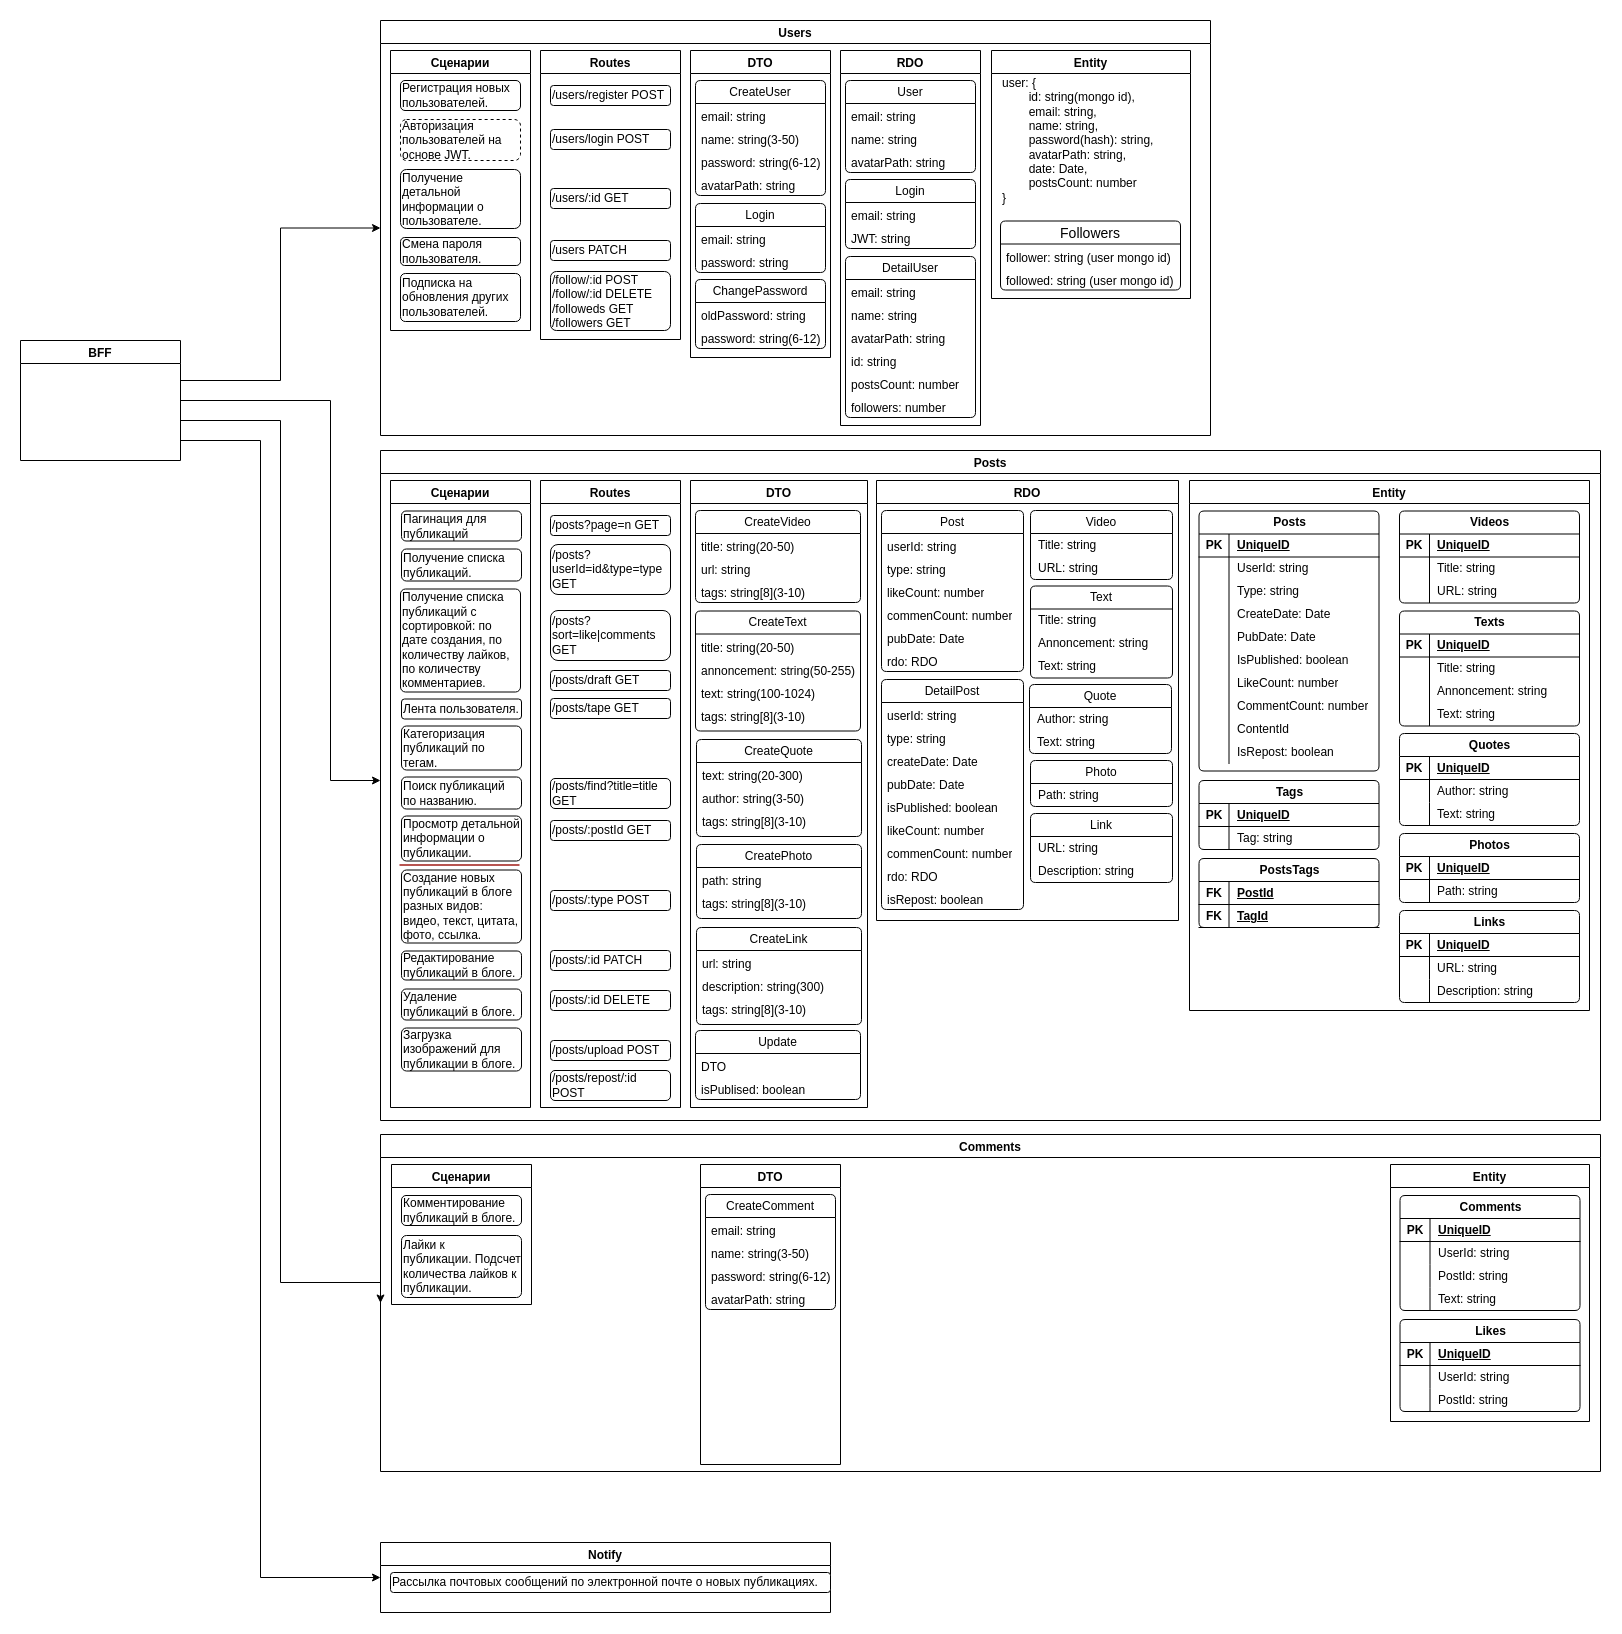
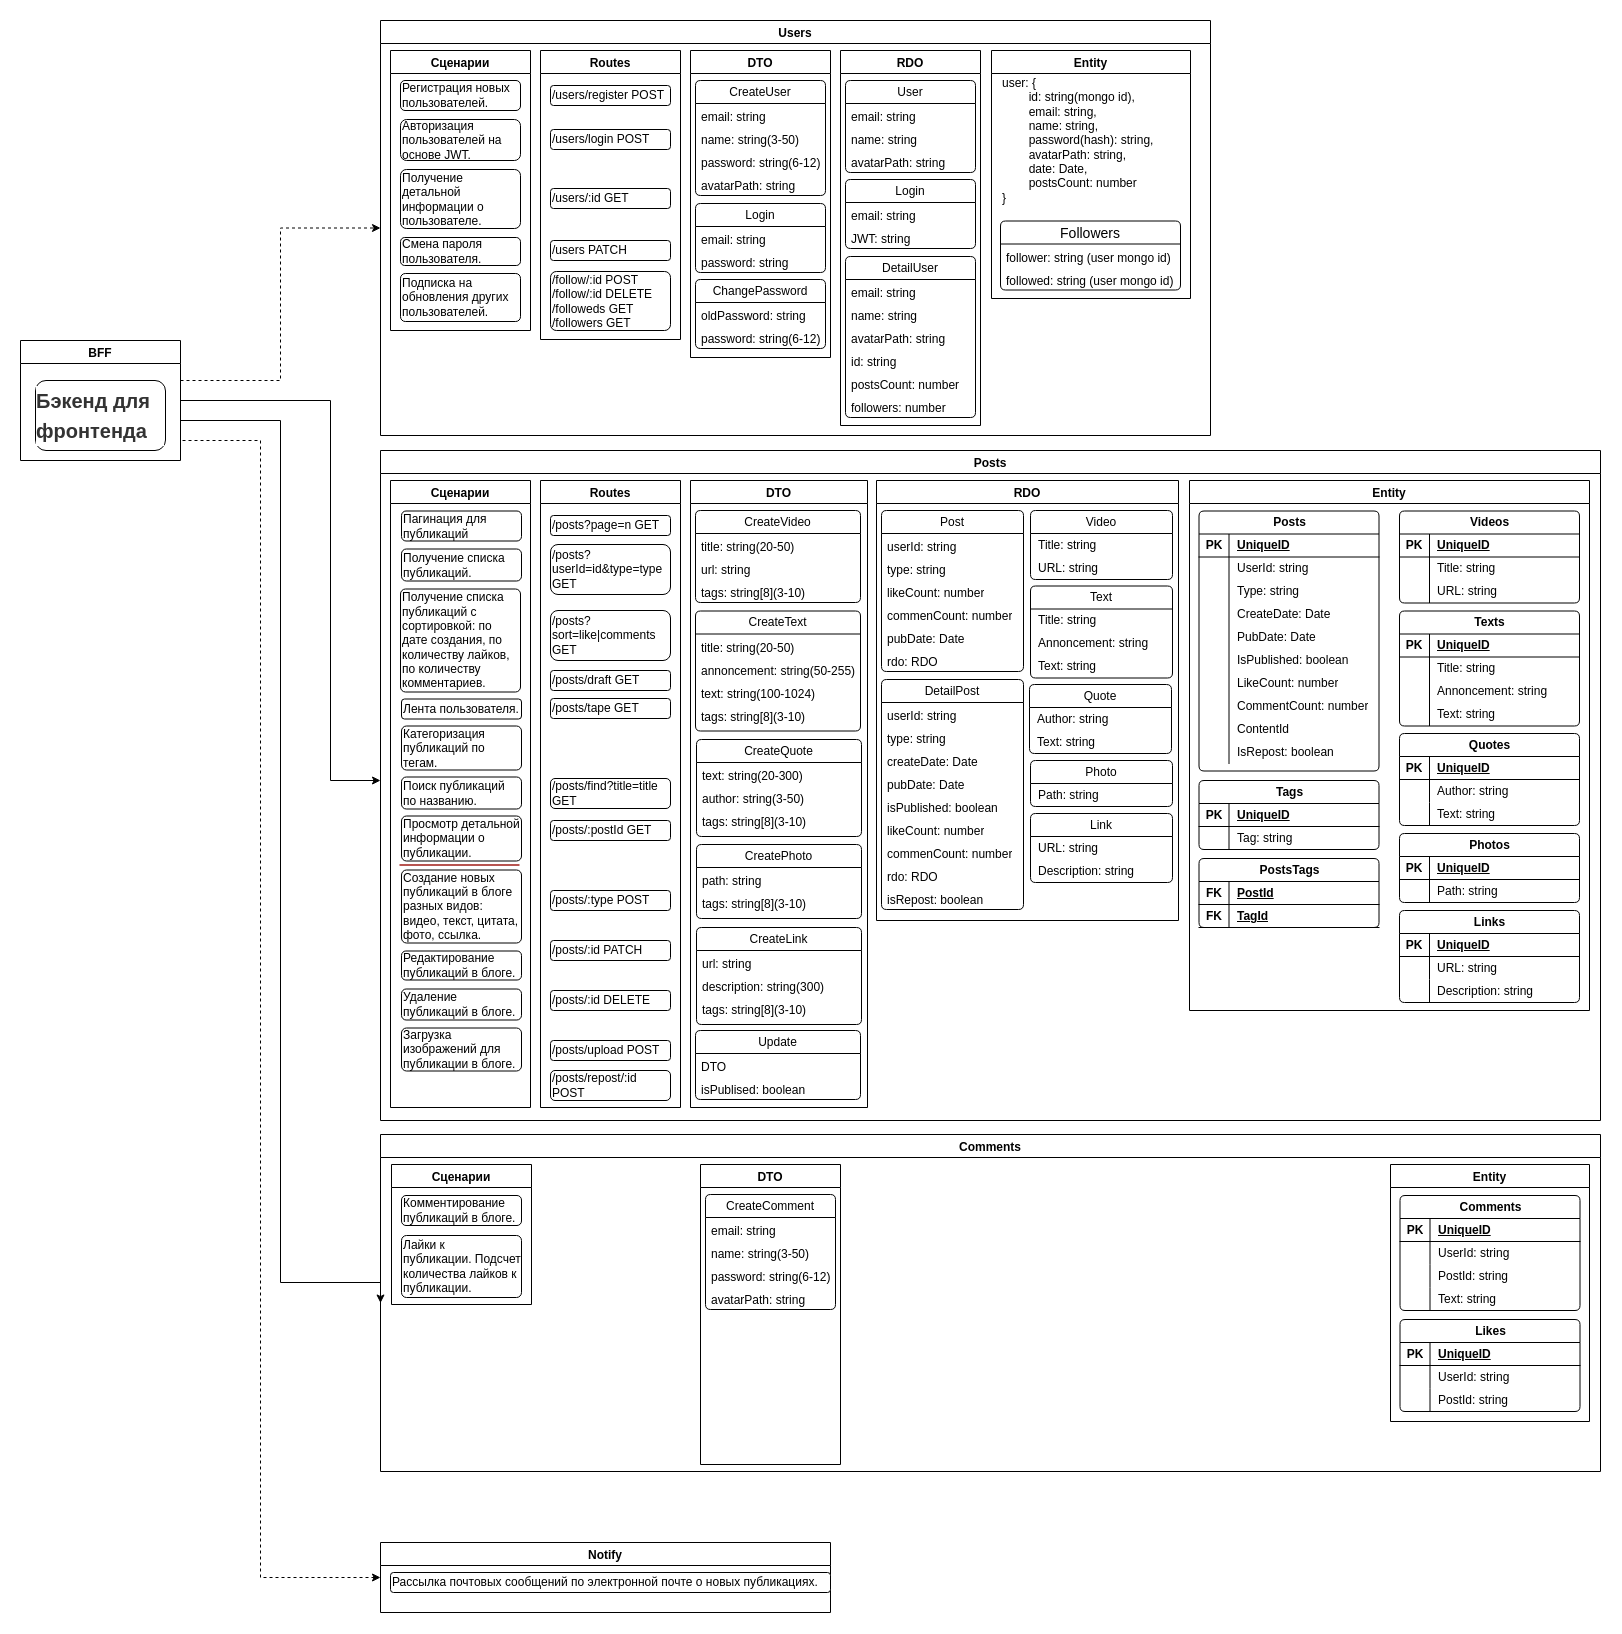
node "Авторизация пользователей на основе JWT.": style dashed -> solid
edge "BFF" -> "Users": style solid -> dashed
node "Бэкенд для фронтенда": added
node "/posts/:id PATCH": moved (611, 961) -> (611, 951)
edge "BFF" -> "Notify": style solid -> dashed
